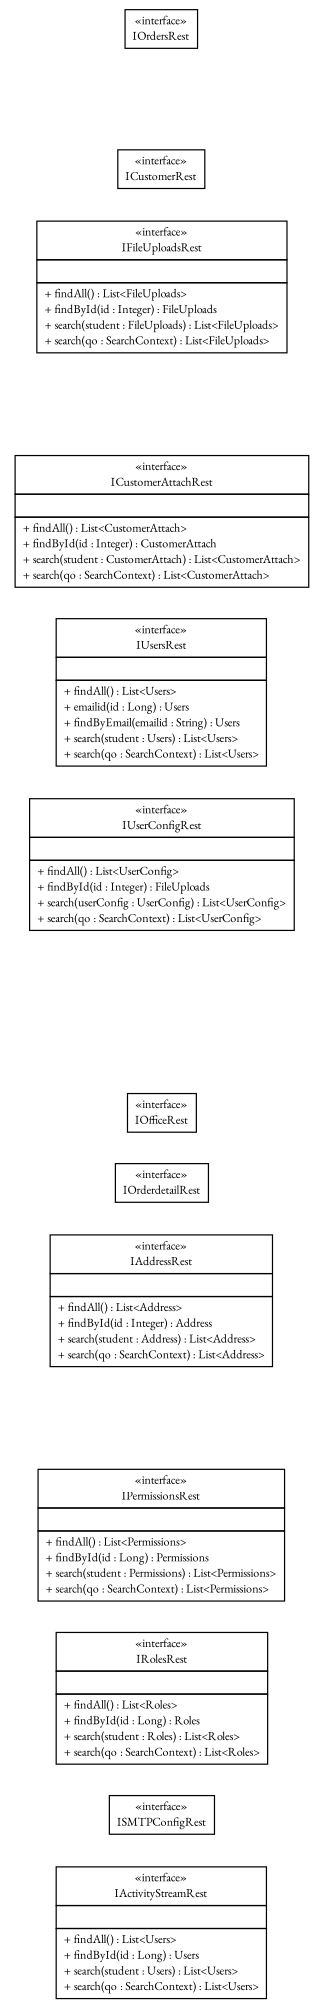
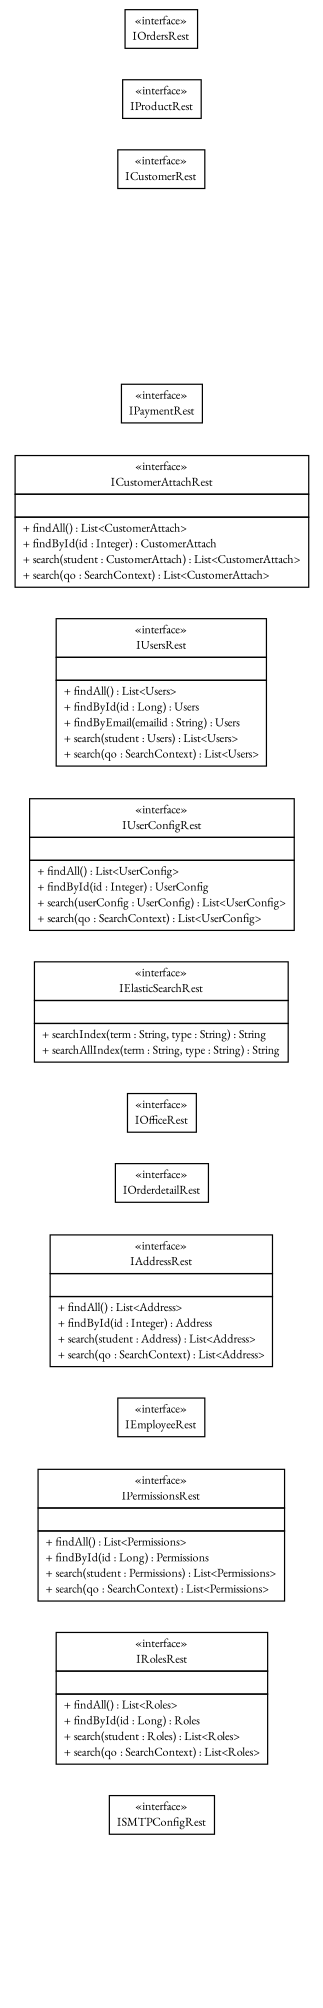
node "IProductRest": added
node "IFileUploadsRest": removed
node "IPaymentRest": added
node "IUsersRest": text "+ emailid(id : Long) : Users" -> "+ findById(id : Long) : Users"
node "IUserConfigRest": text "+ findById(id : Integer) : FileUploads" -> "+ findById(id : Integer) : UserConfig"
node "IElasticSearchRest": added
node "IEmployeeRest": added
node "IActivityStreamRest": removed
